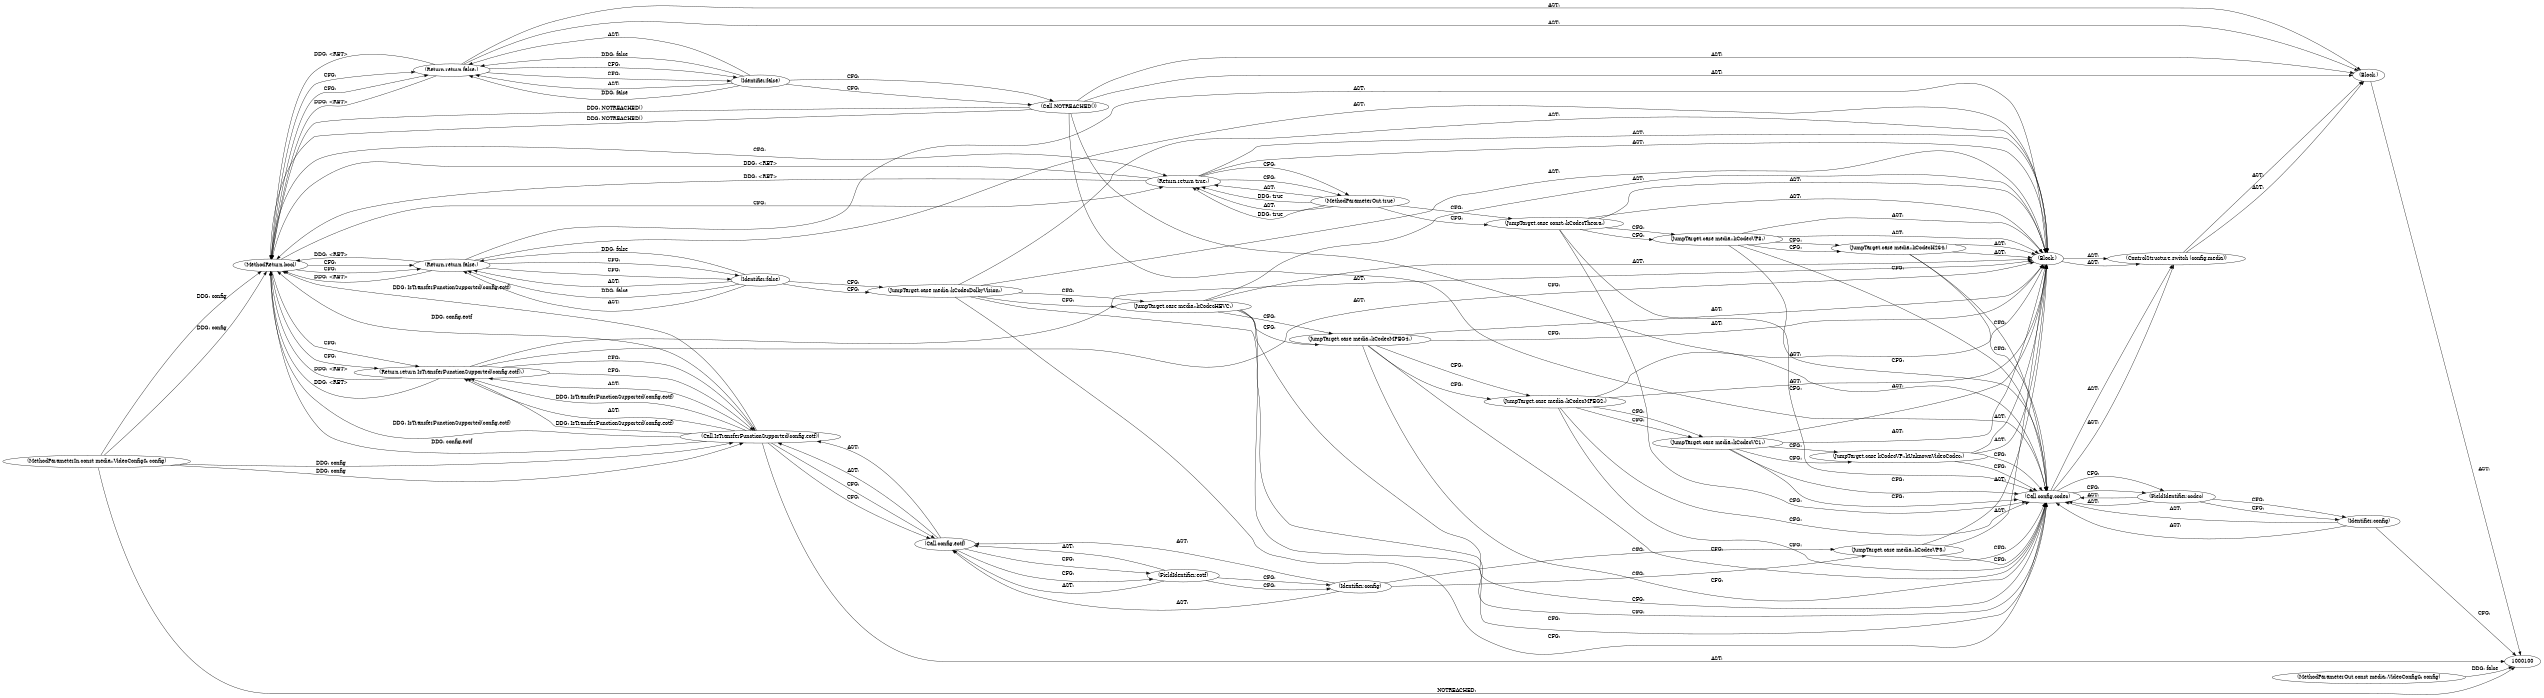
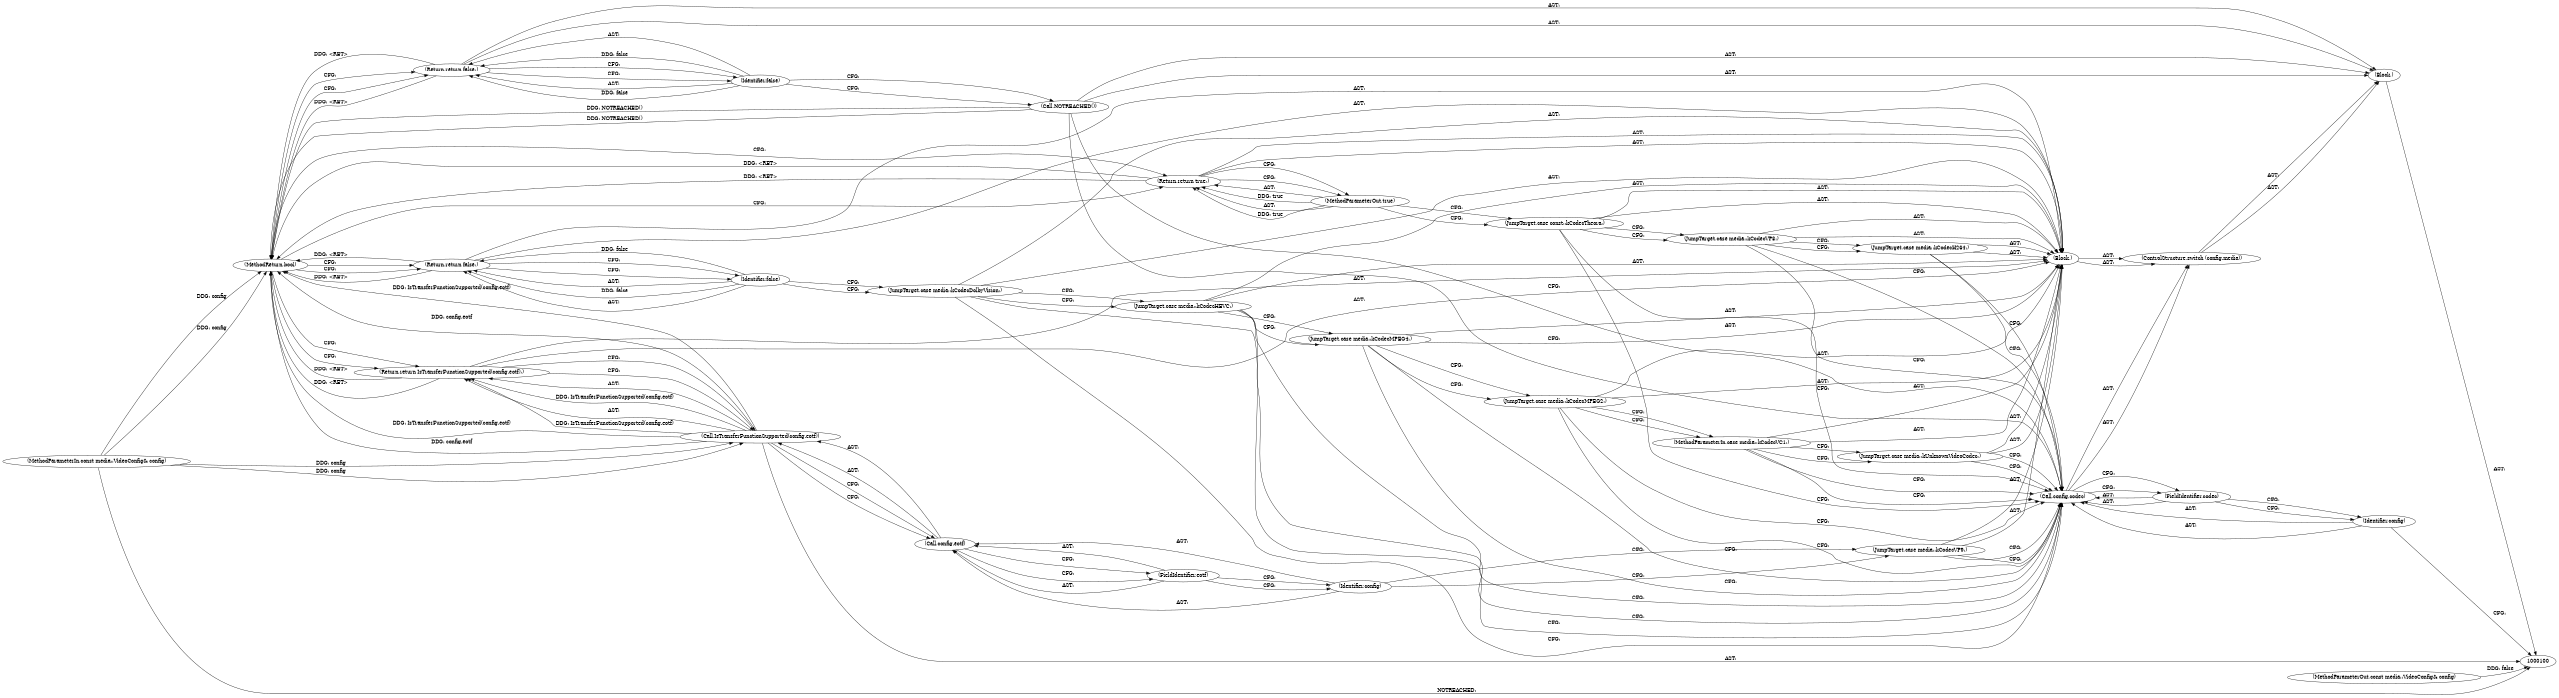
node "(JumpTarget,case media::kCodecVC1:)": label "(JumpTarget,case media::kCodecVC1:)" -> "(MethodParameterIn,case media::kCodecVC1:)"
node "(JumpTarget,case kCodecVP::kUnknownVideoCodec:)": label "(JumpTarget,case kCodecVP::kUnknownVideoCodec:)" -> "(JumpTarget,case media::kUnknownVideoCodec:)"
